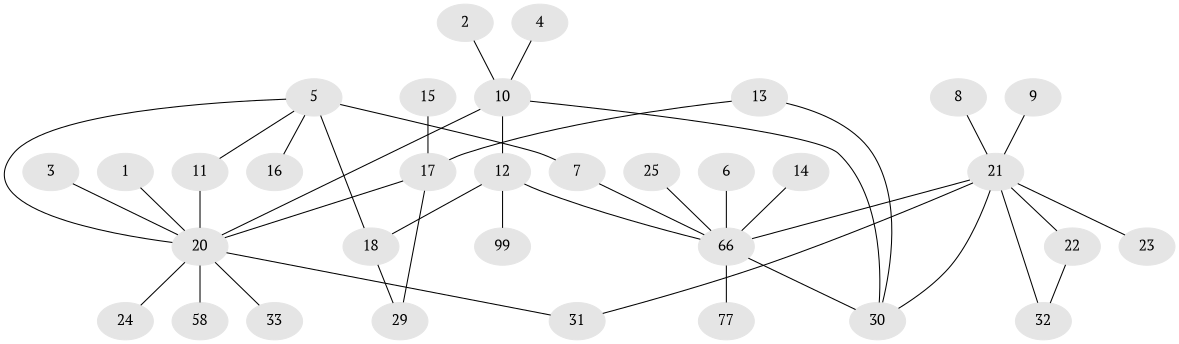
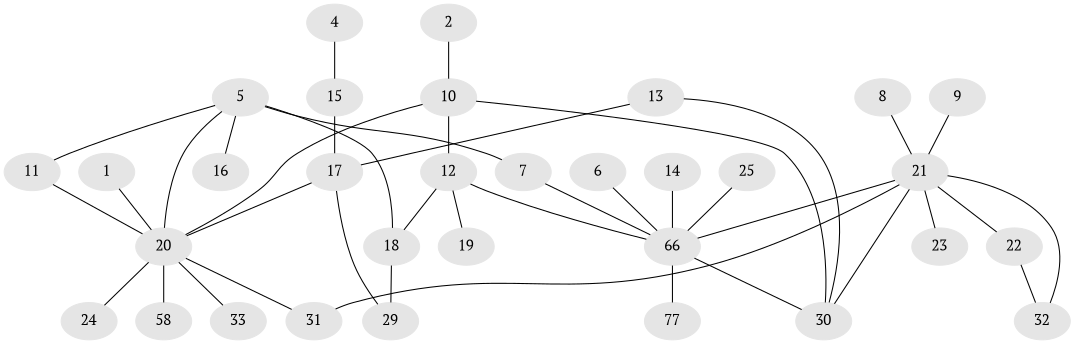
edge "4" -- "10": now "4" -- "15"
node "3": removed
node "99": label "99" -> "19"
